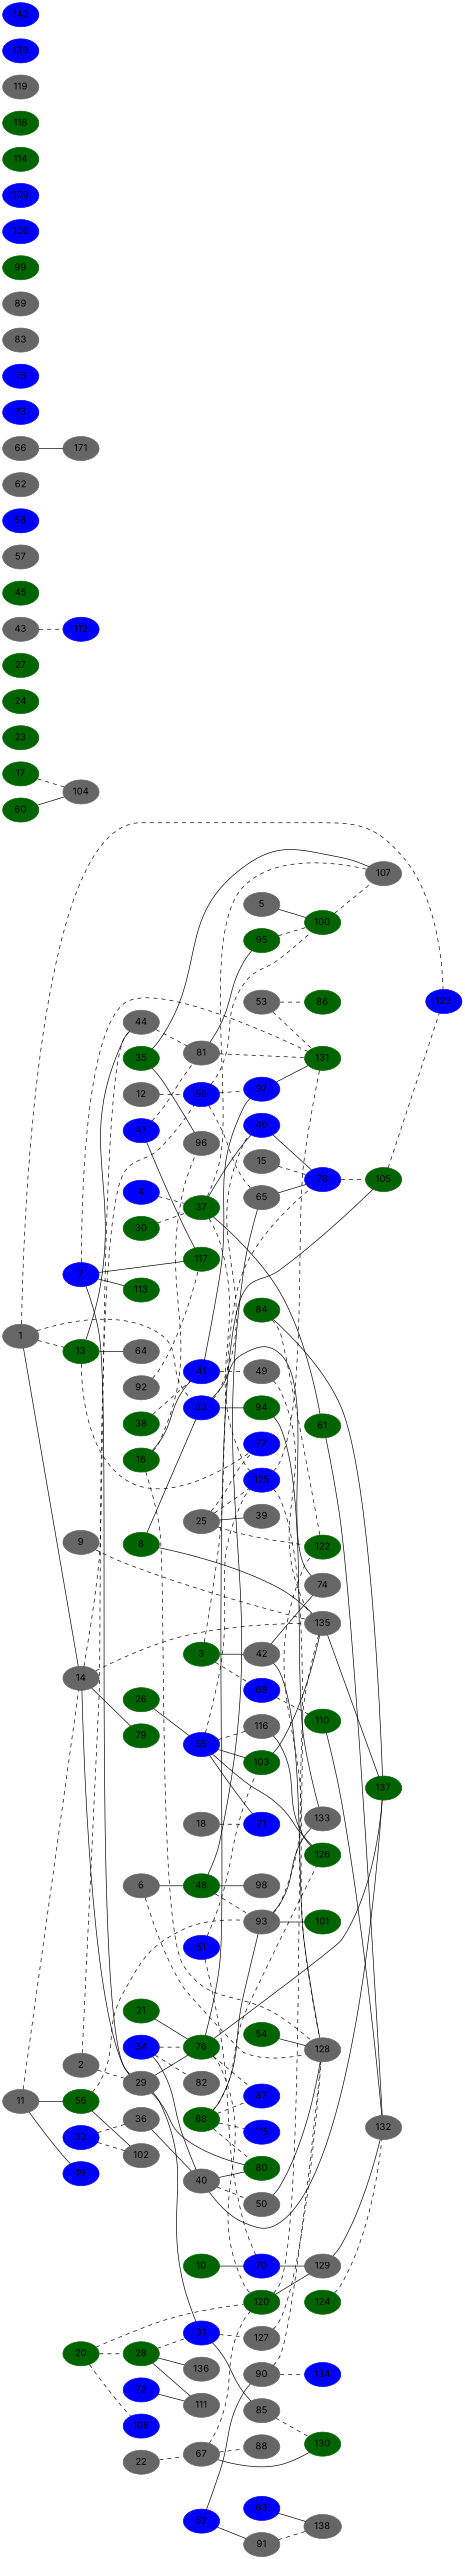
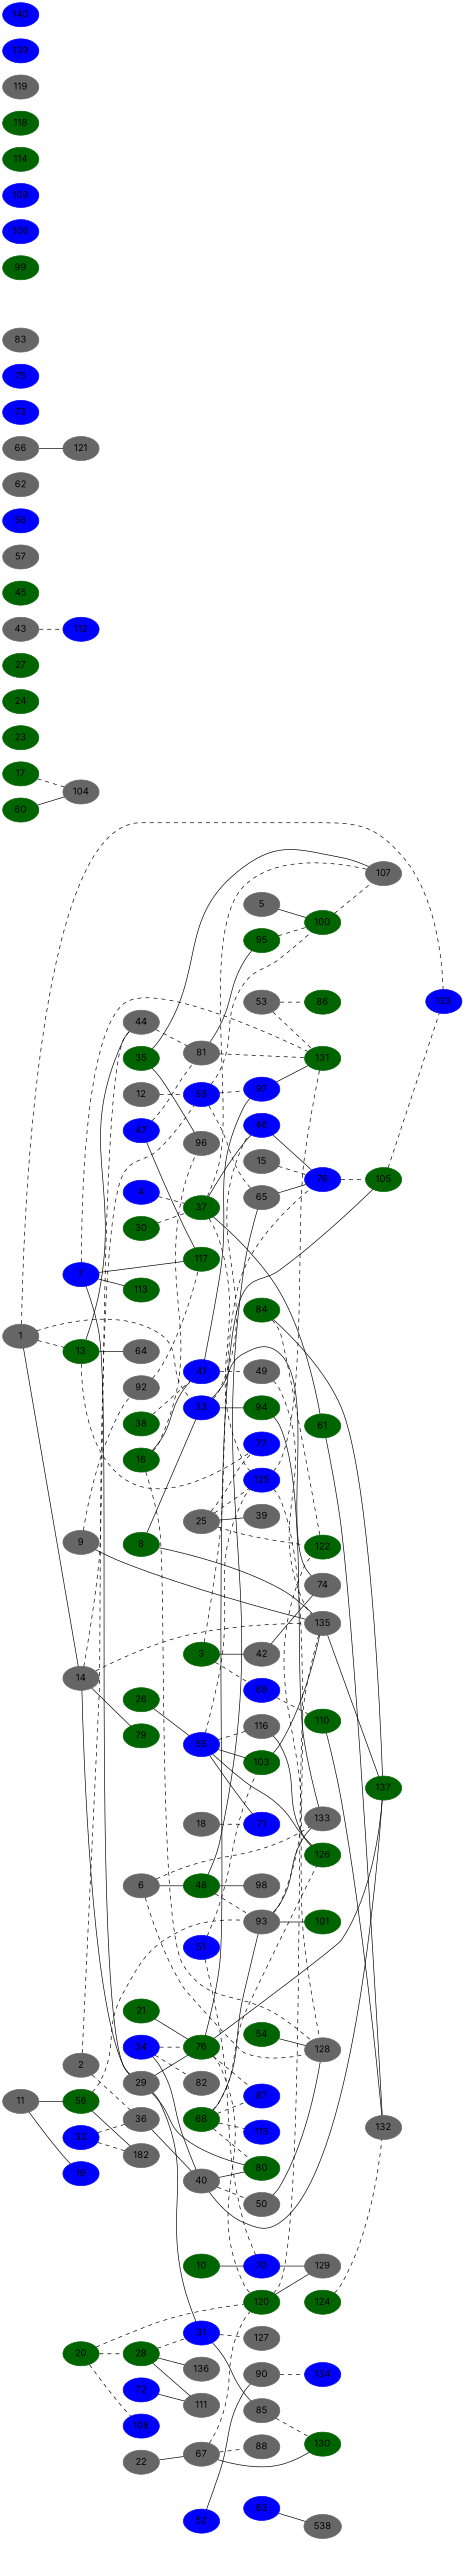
node "89": removed
node "171": label "171" -> "121"
edge "92" -- "9": added
edge "9" -- "135": style dashed -> solid
edge "42" -- "128": removed
edge "133" -- "6": added
edge "14" -- "11": removed
edge "2" -- "29": now "2" -- "36"
node "102": label "102" -> "182"
edge "128" -- "127": removed
edge "132" -- "129": removed
edge "128" -- "90": removed
edge "67" -- "22": style dashed -> solid
node "138": label "138" -> "538"
node "91": removed
